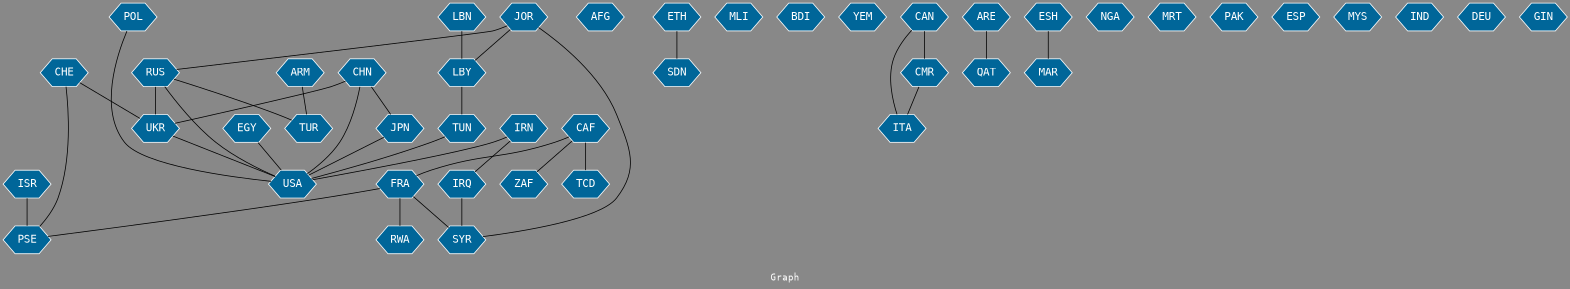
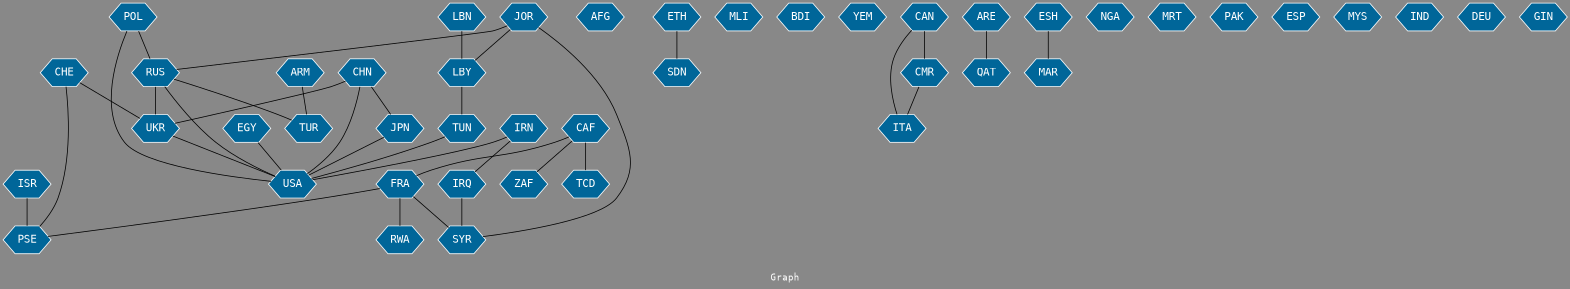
edge "POL" -- "RUS": added
